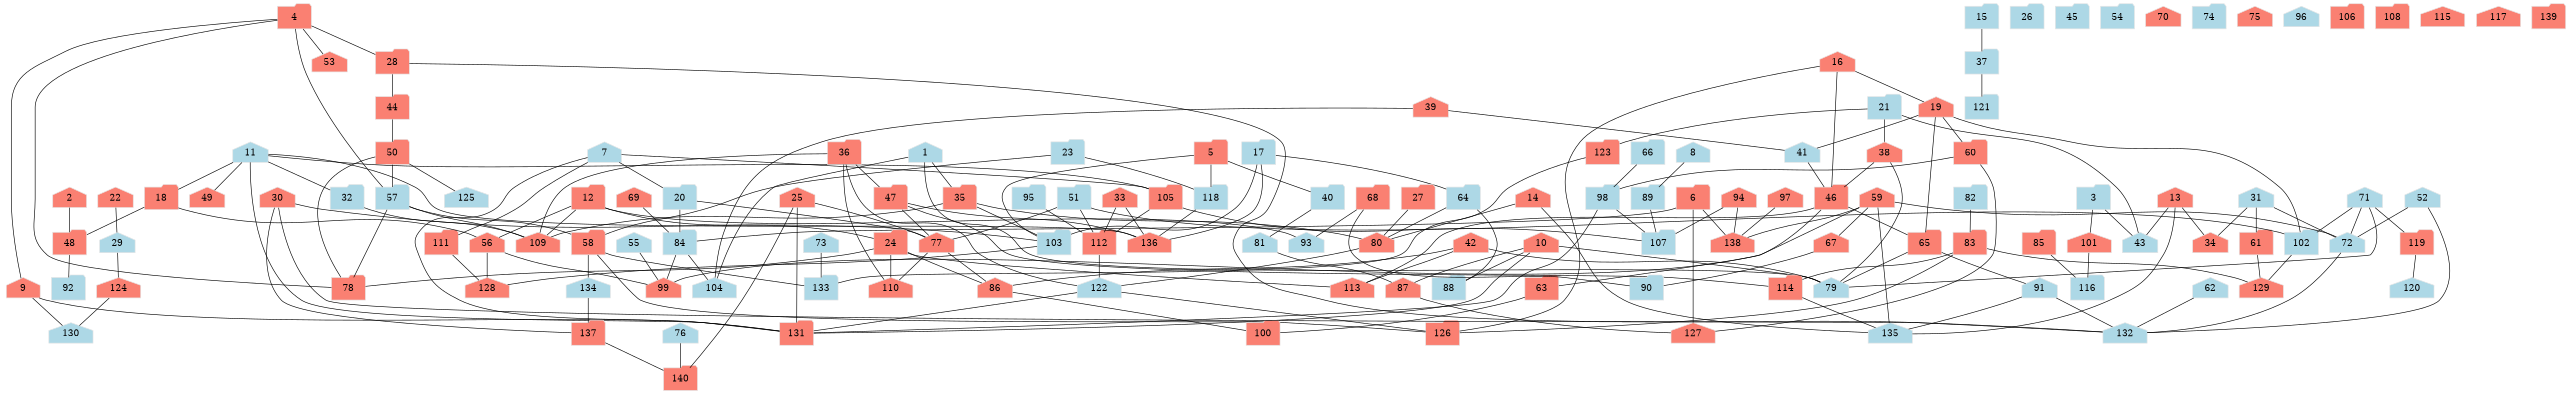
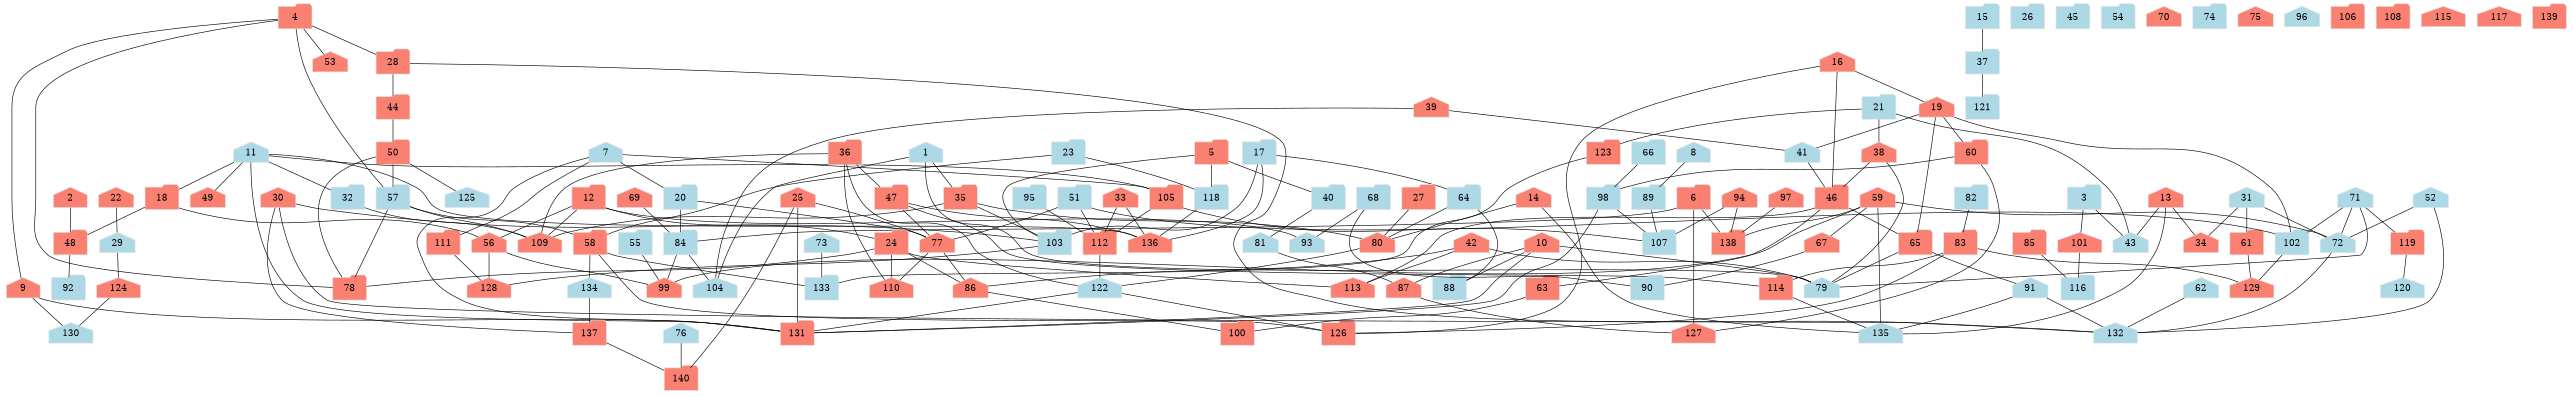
node "68": fillcolor salmon -> lightblue
node "55": shape house -> folder
node "138": shape house -> folder
